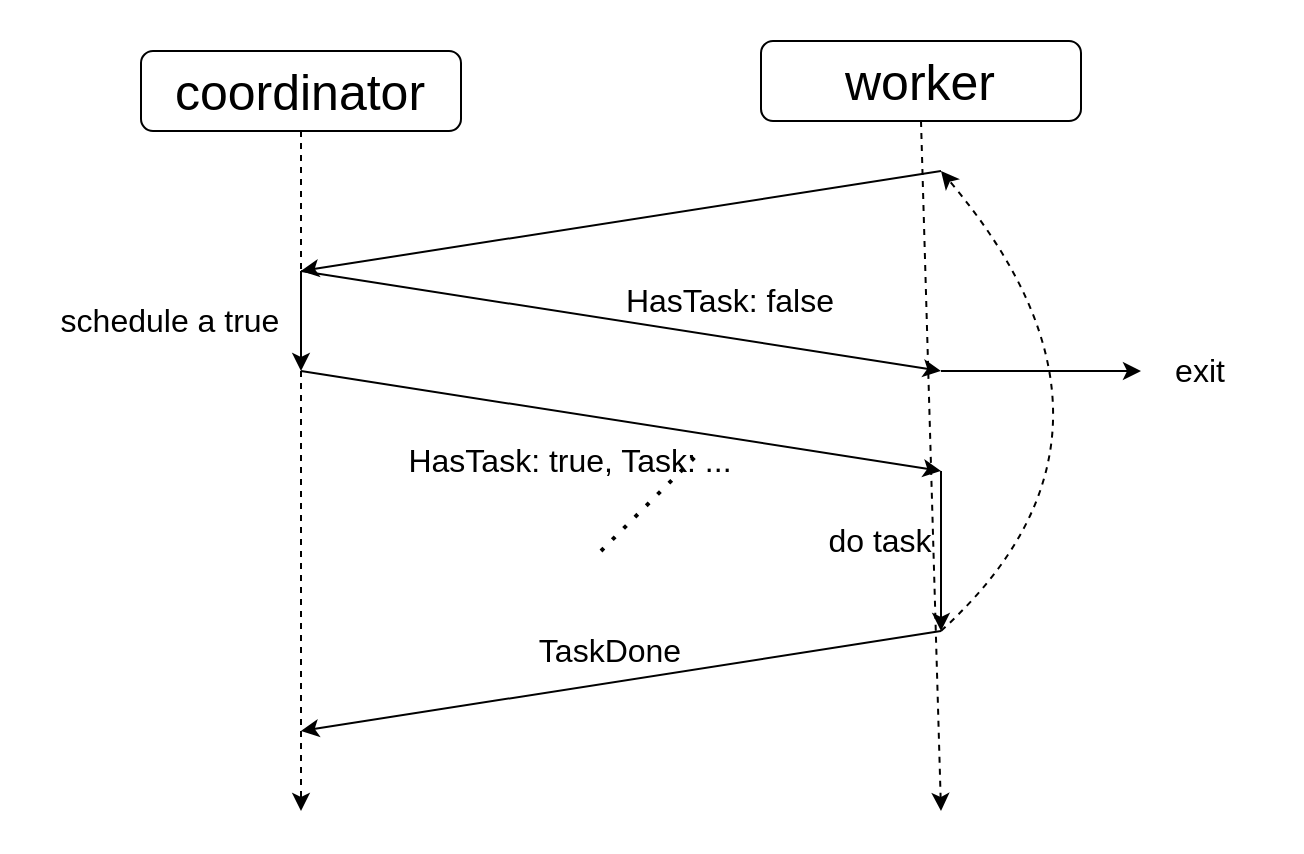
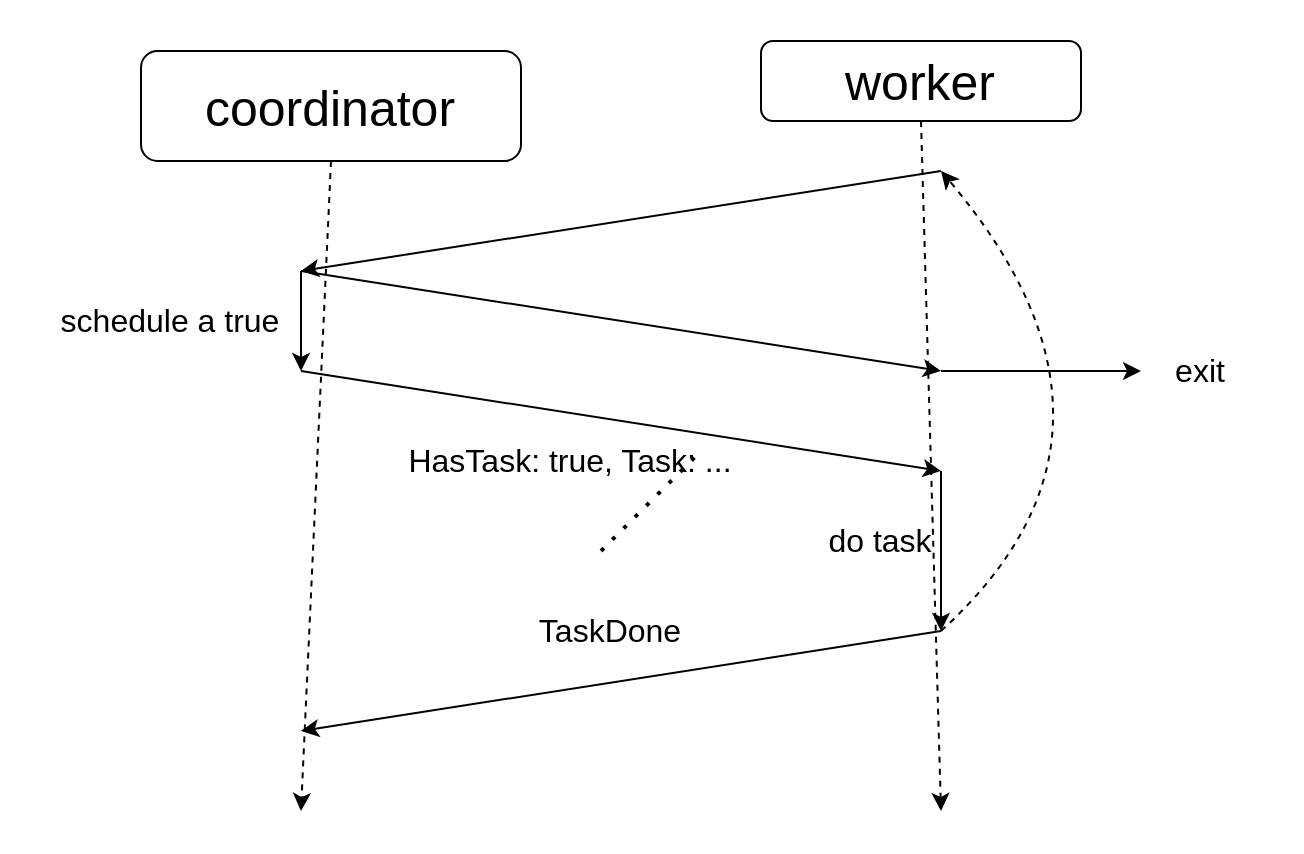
node "coordinator": size 320x80 -> 380x110
node "HasTask: false": removed
node "TaskDone": moved (611, 651) -> (611, 631)
